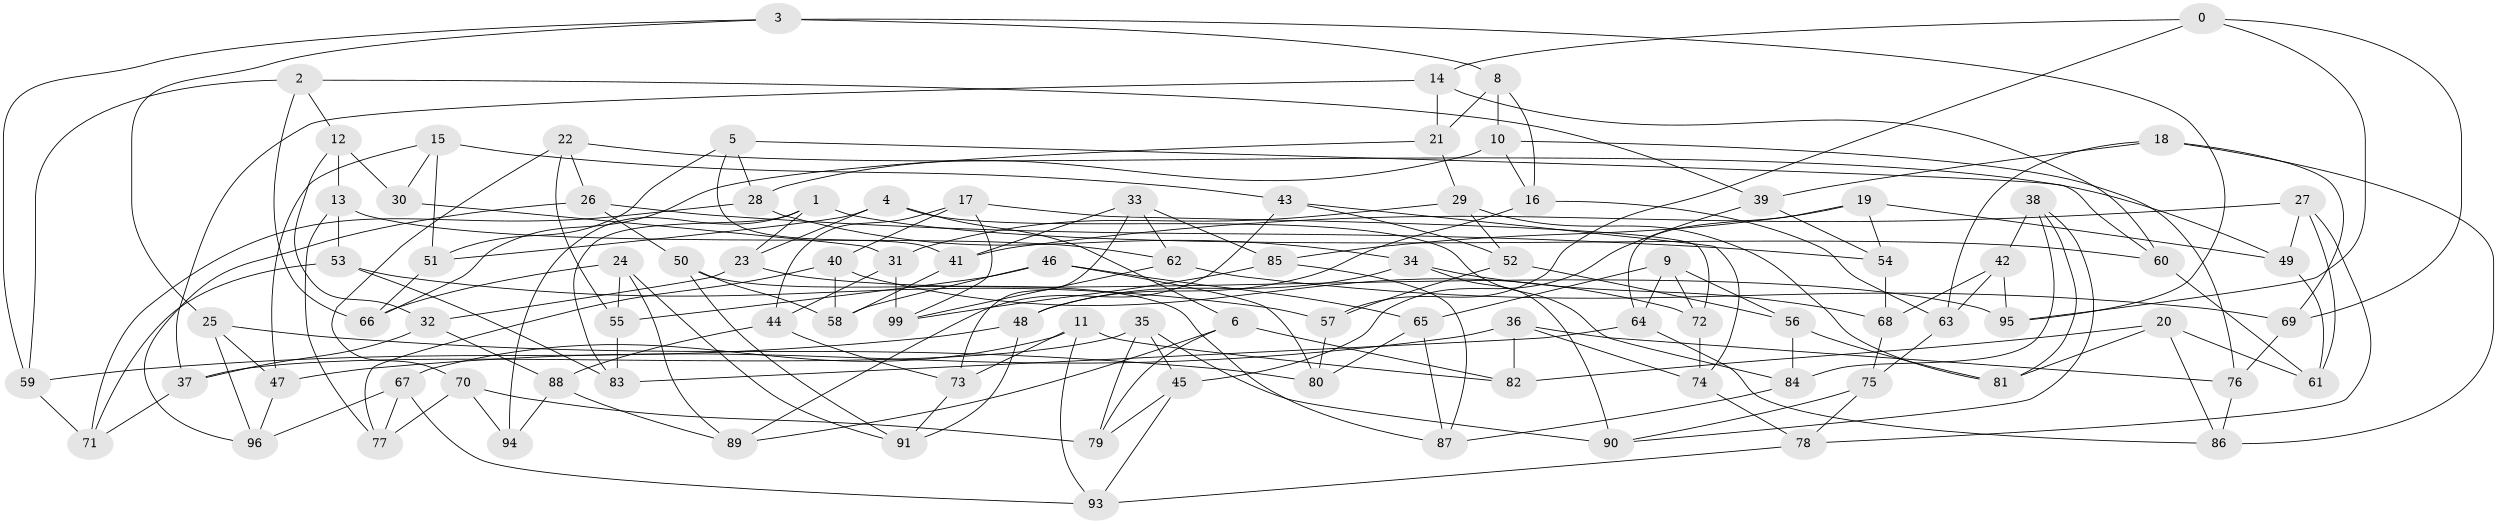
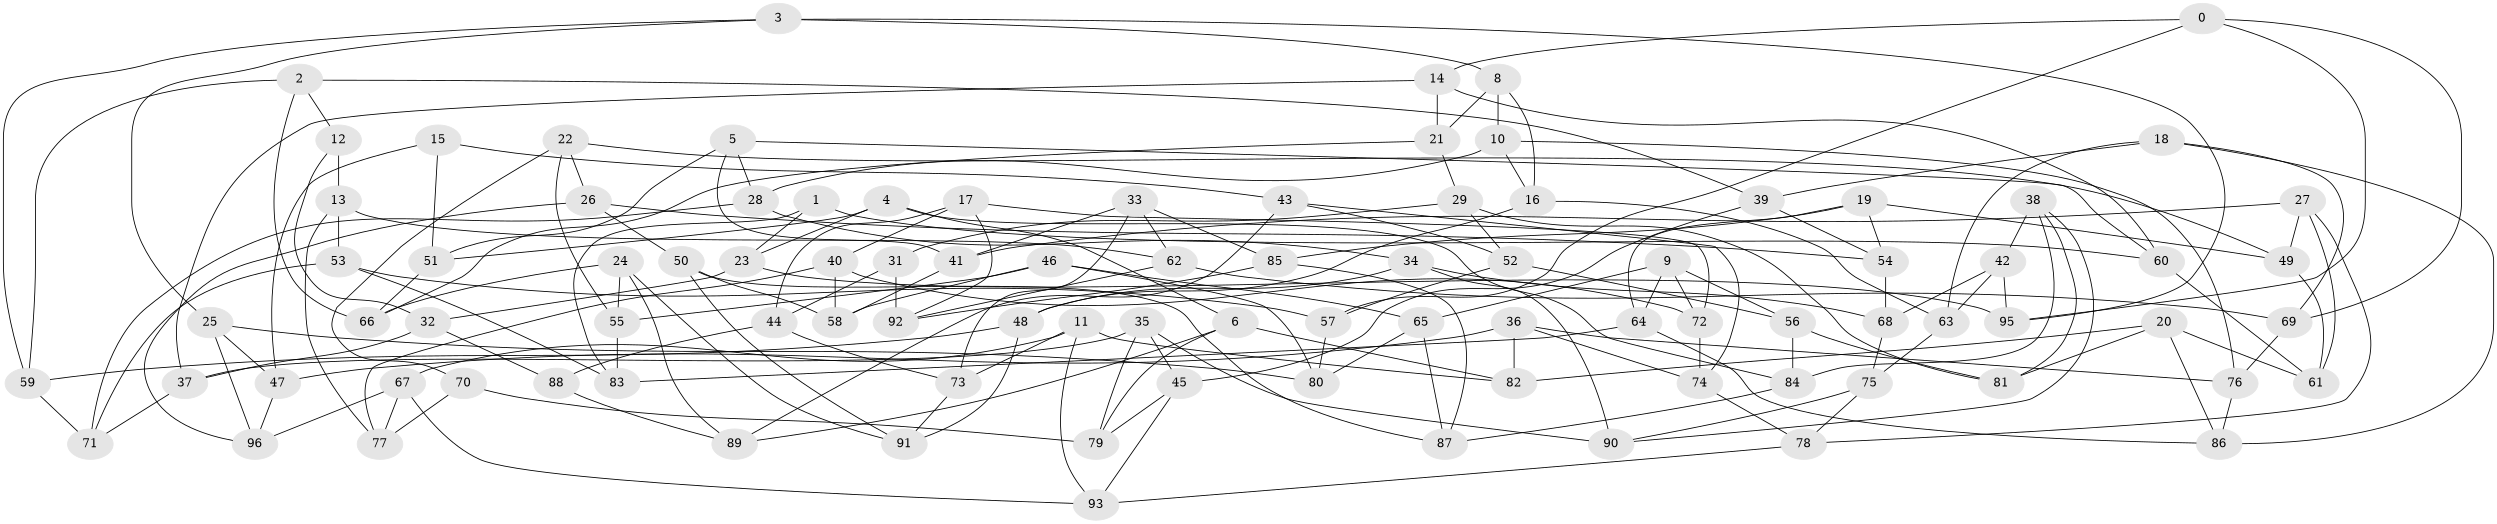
node "30": removed
node "99": label "99" -> "92"
node "94": removed
